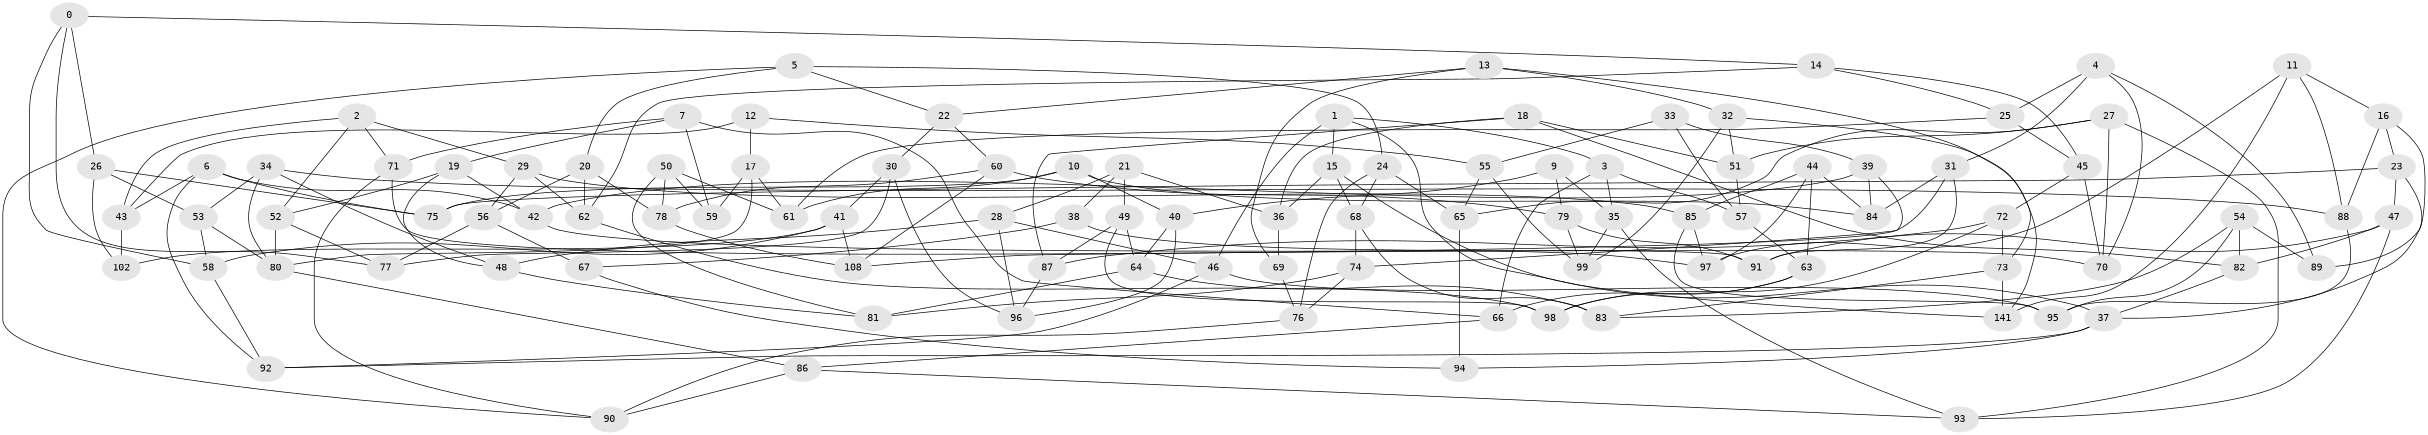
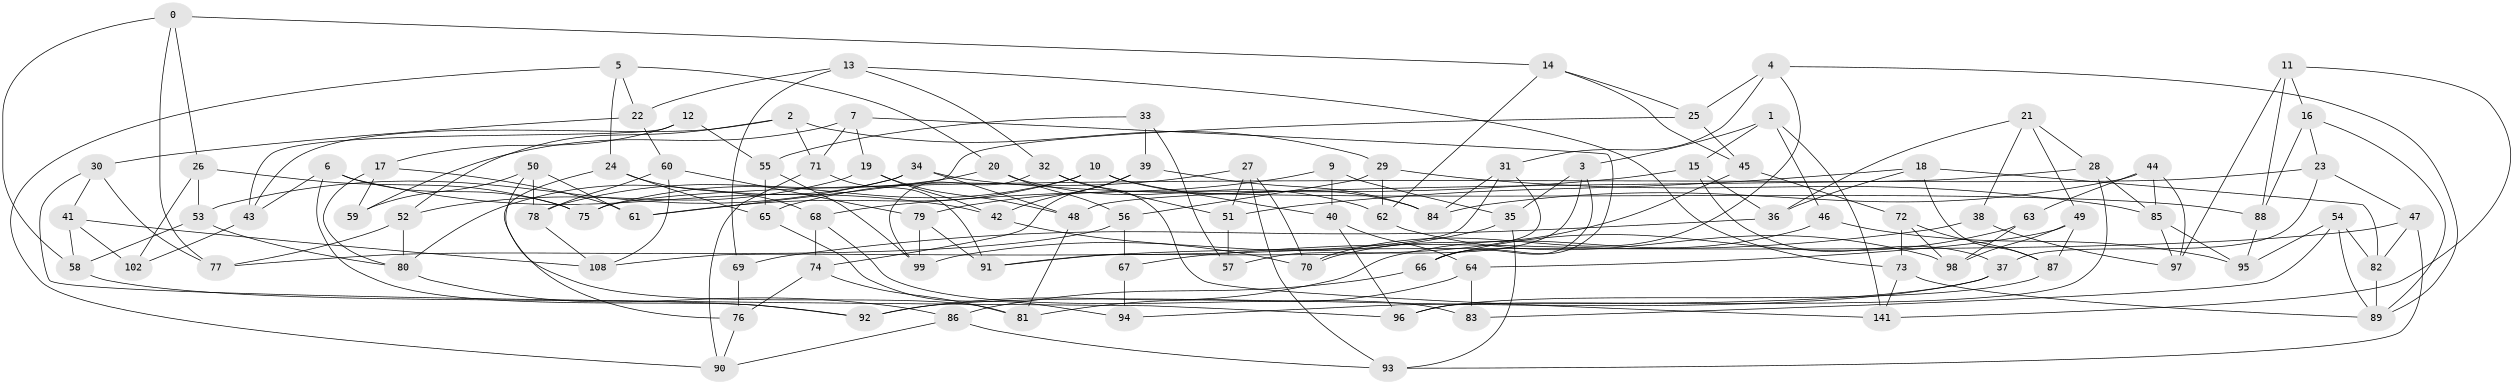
edge "57" -- "63": removed
edge "28" -- "46": now "28" -- "85"
edge "73" -- "83": now "73" -- "89"
edge "82" -- "37": now "82" -- "89"
